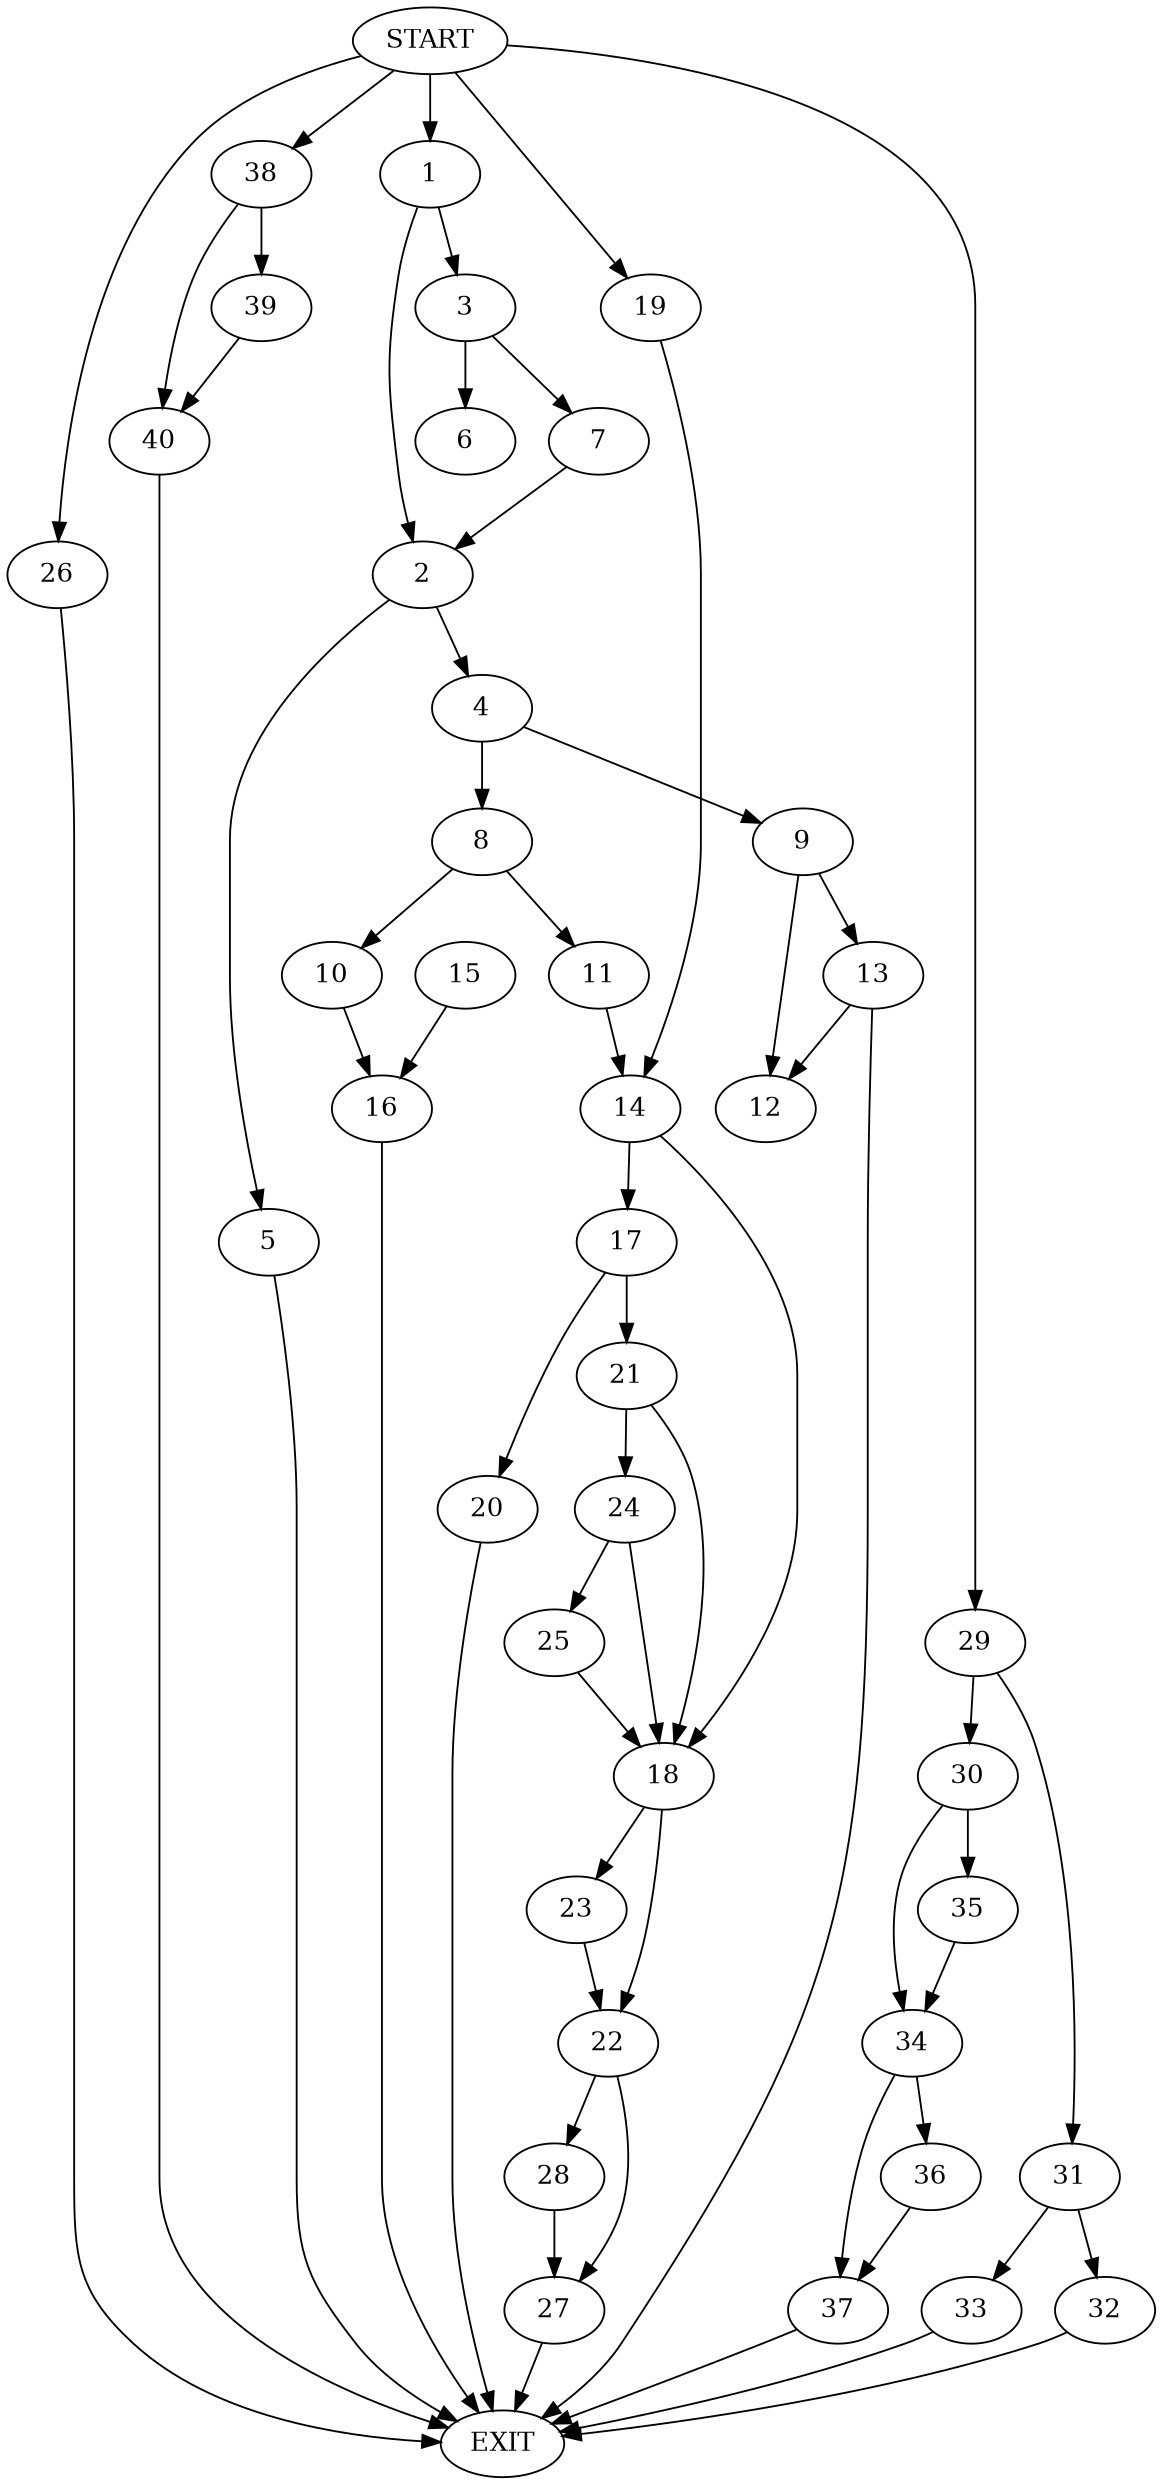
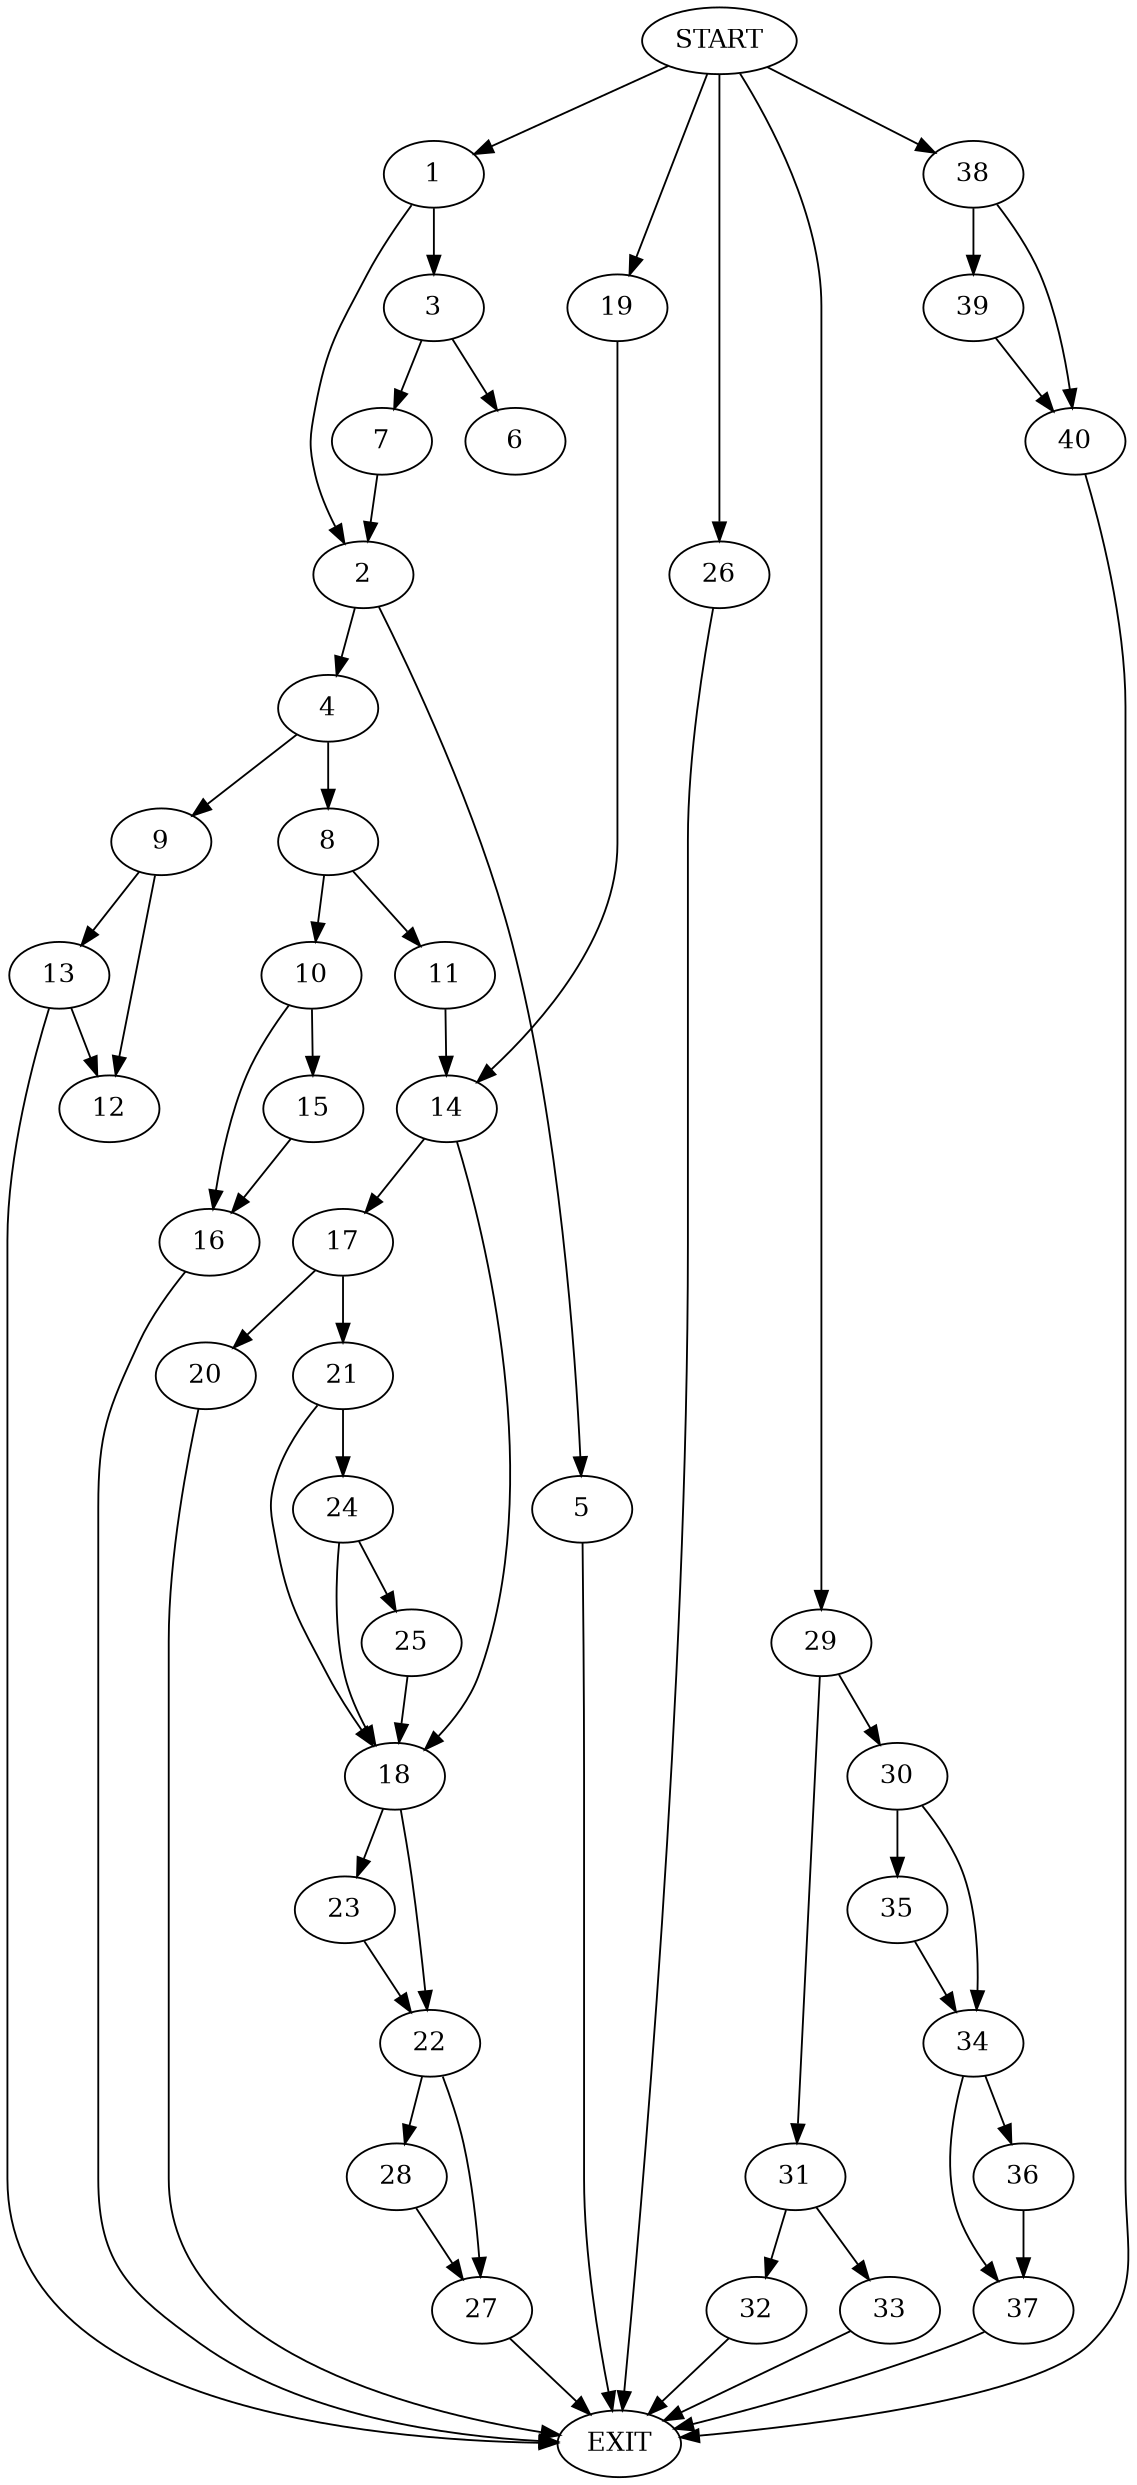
edge "10" -> "15": added
